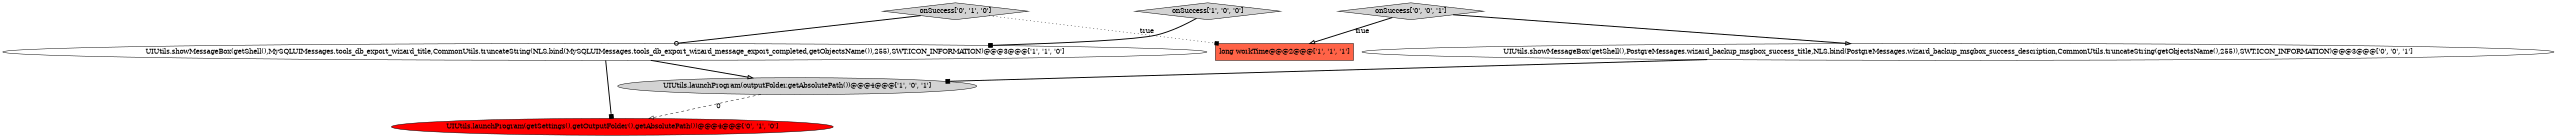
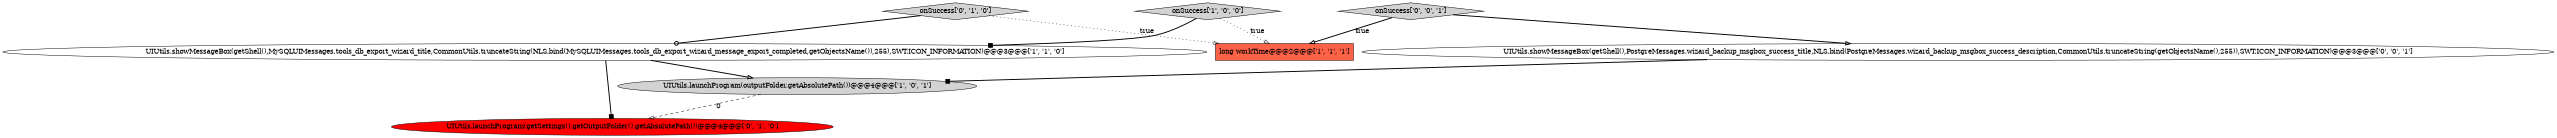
edge "onSuccess['0', '1', '0']" -> "long workTime@@@2@@@['1', '1', '1']": arrowhead box -> onormal
edge "onSuccess['1', '0', '0']" -> "long workTime@@@2@@@['1', '1', '1']": added, label "true"
